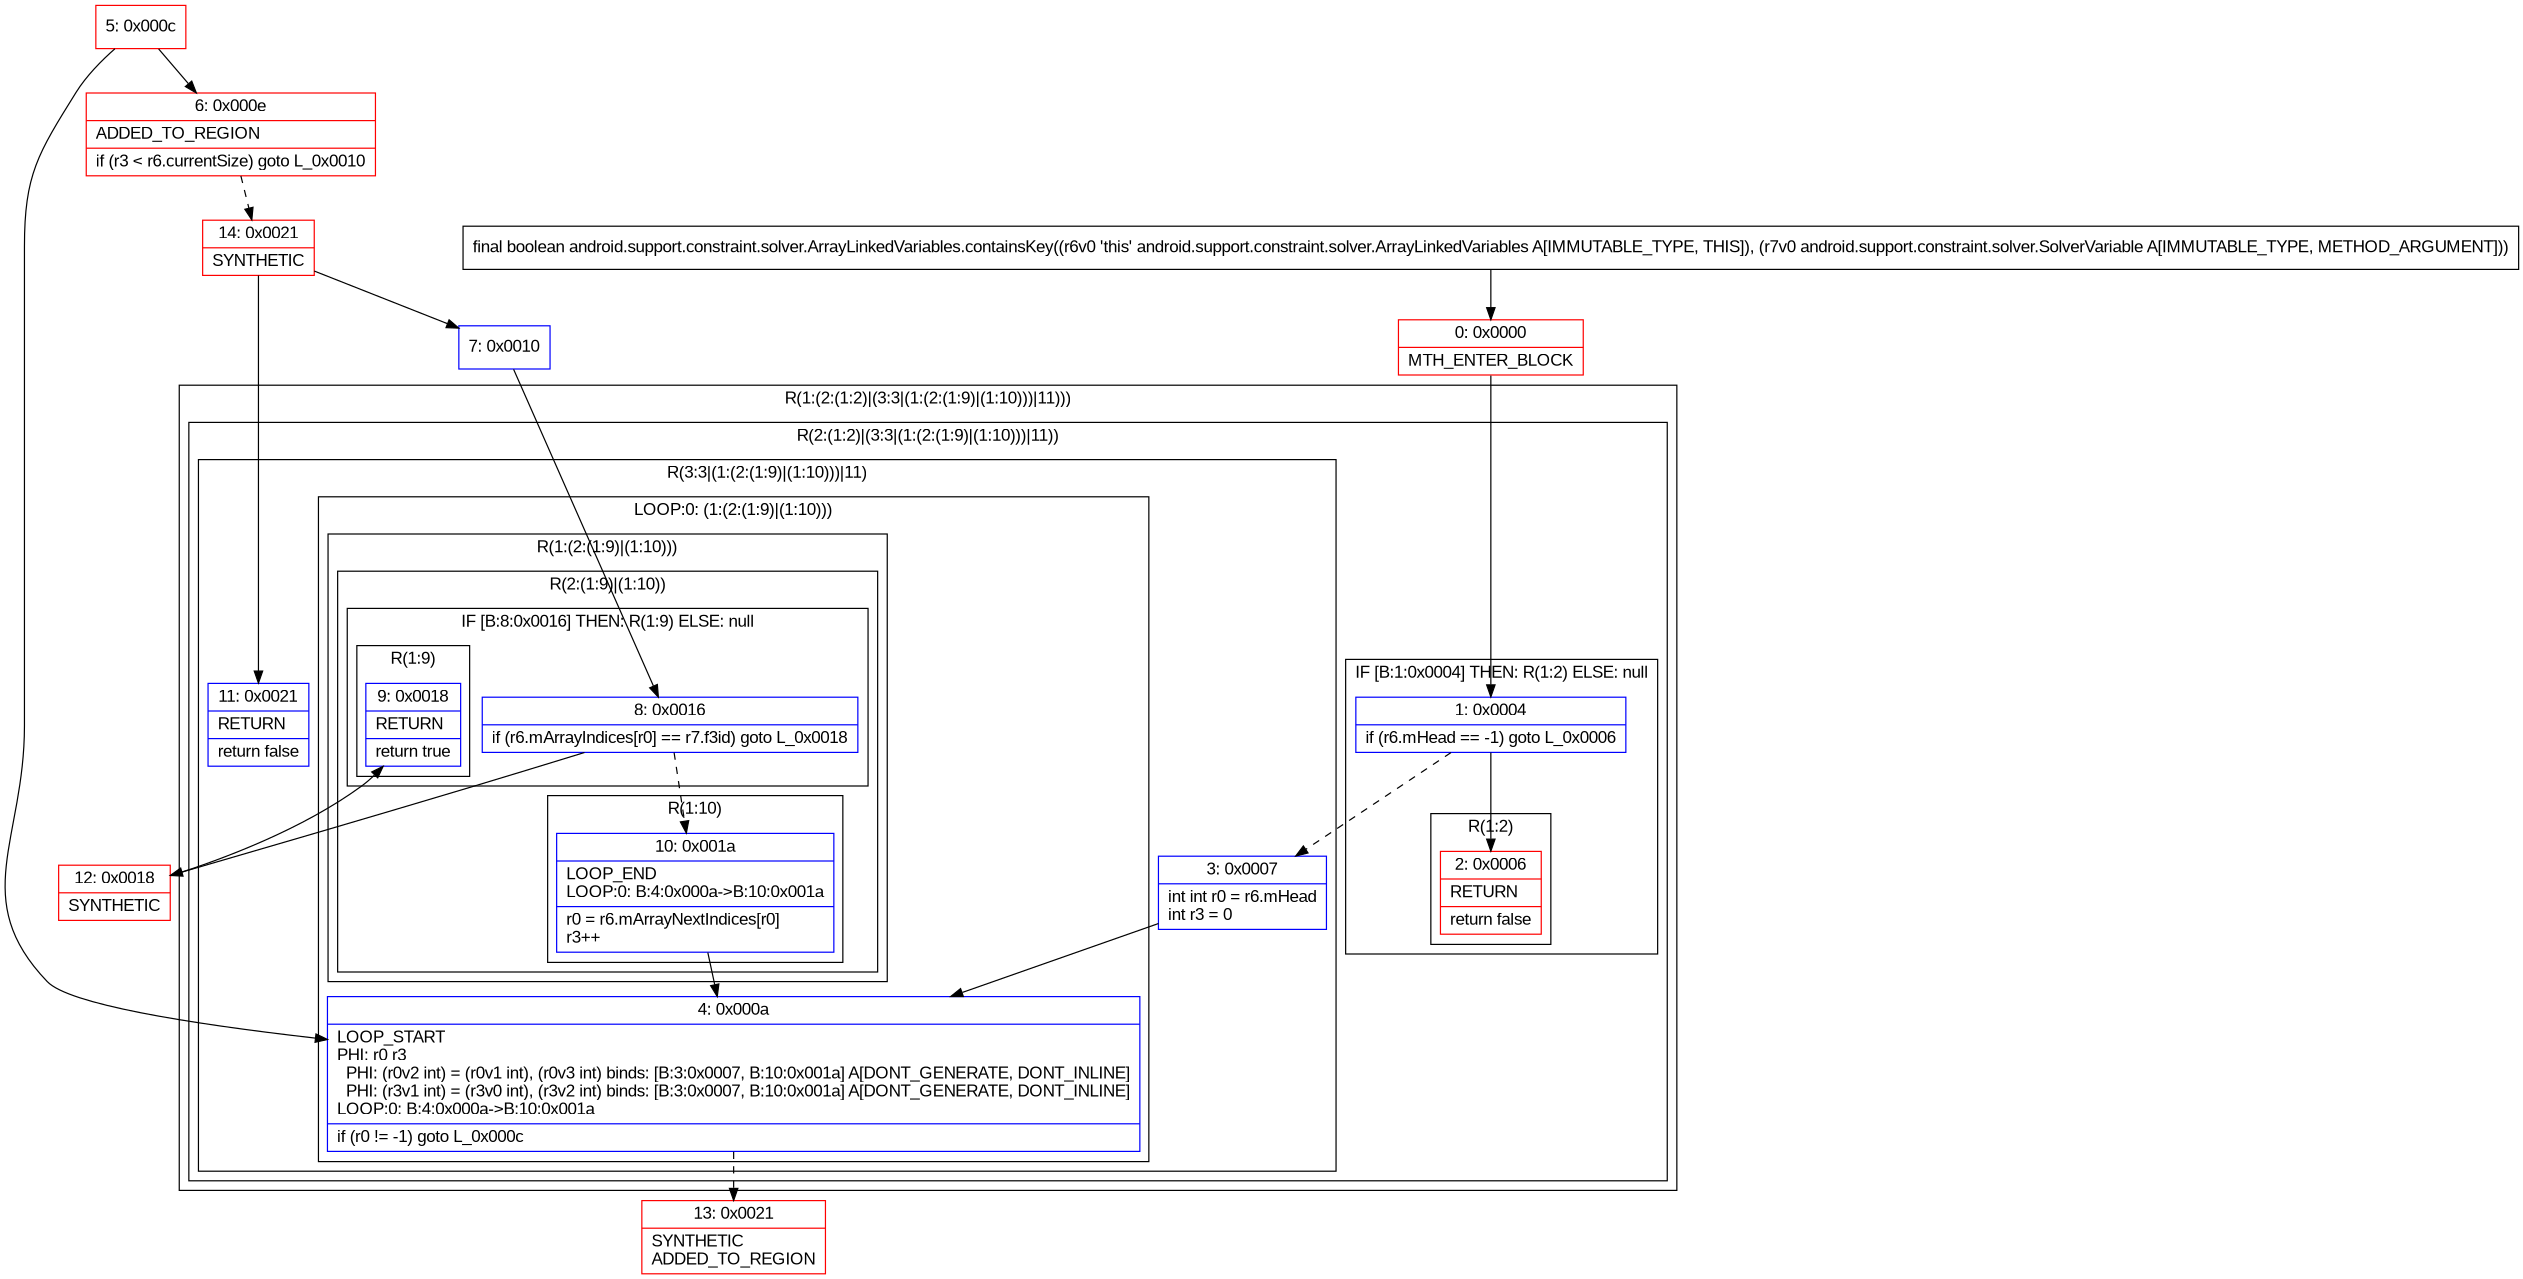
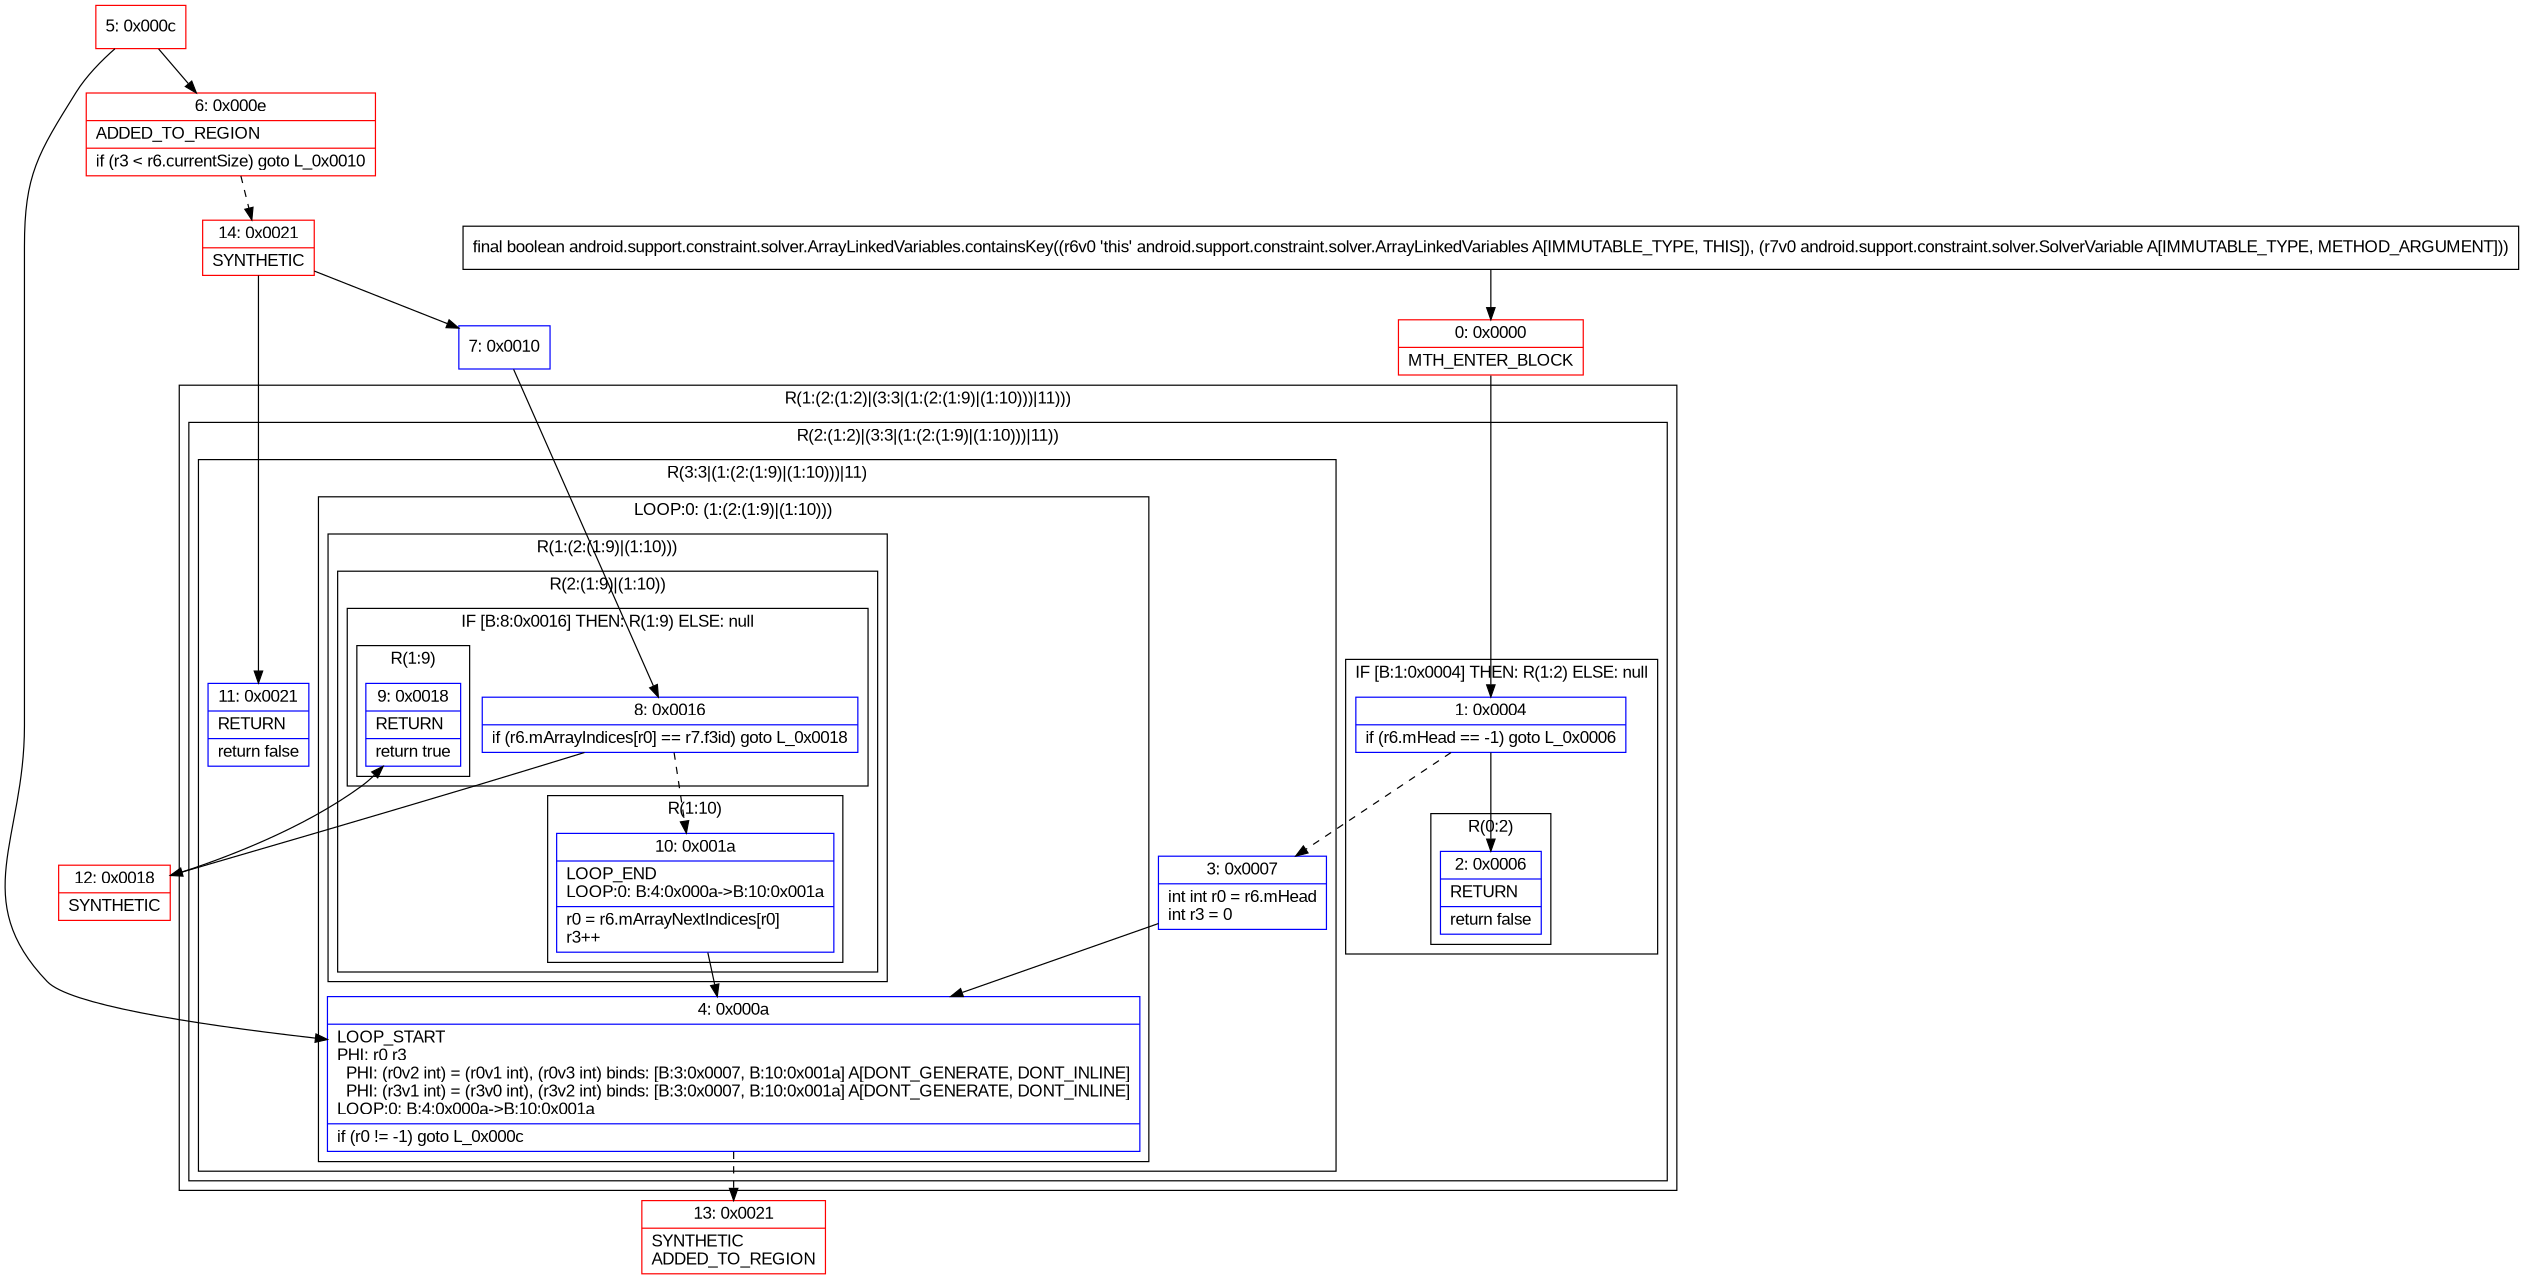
cluster "R(1:2)": label "R(1:2)" -> "R(0:2)"
node "2: 0x0006": color red -> blue
